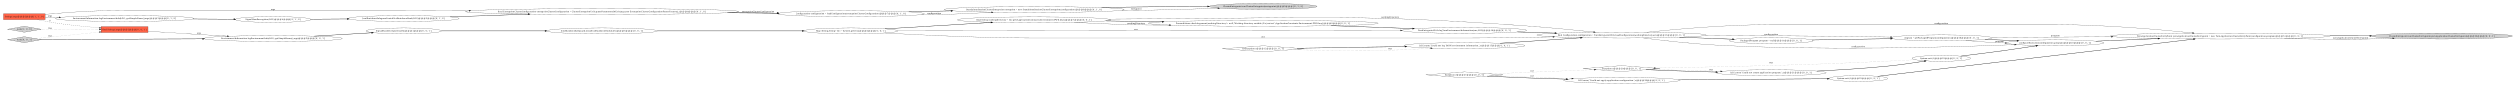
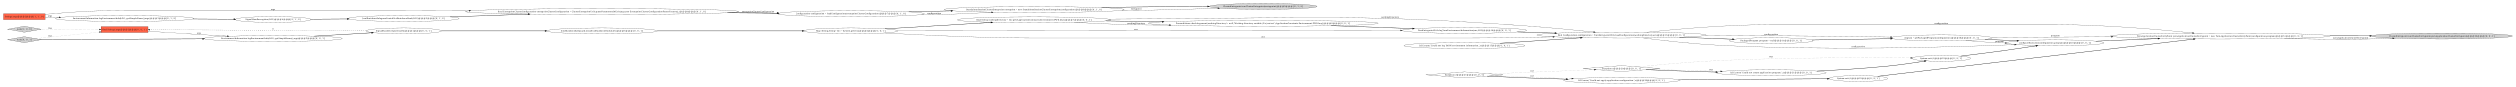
edge "String(( args@@@2@@@['1', '1', '0']" -> "final String(( args@@@2@@@['0', '0', '1']": now "SignalHandler.register(LOG)@@@4@@@['0', '0', '1']" -> "final String(( args@@@2@@@['0', '0', '1']"
node "IOException e@@@12@@@['0', '0', '1']": removed
edge "System.exit(1)@@@22@@@['0', '0', '1']" -> "Exception e@@@20@@@['0', '0', '1']": reversed
